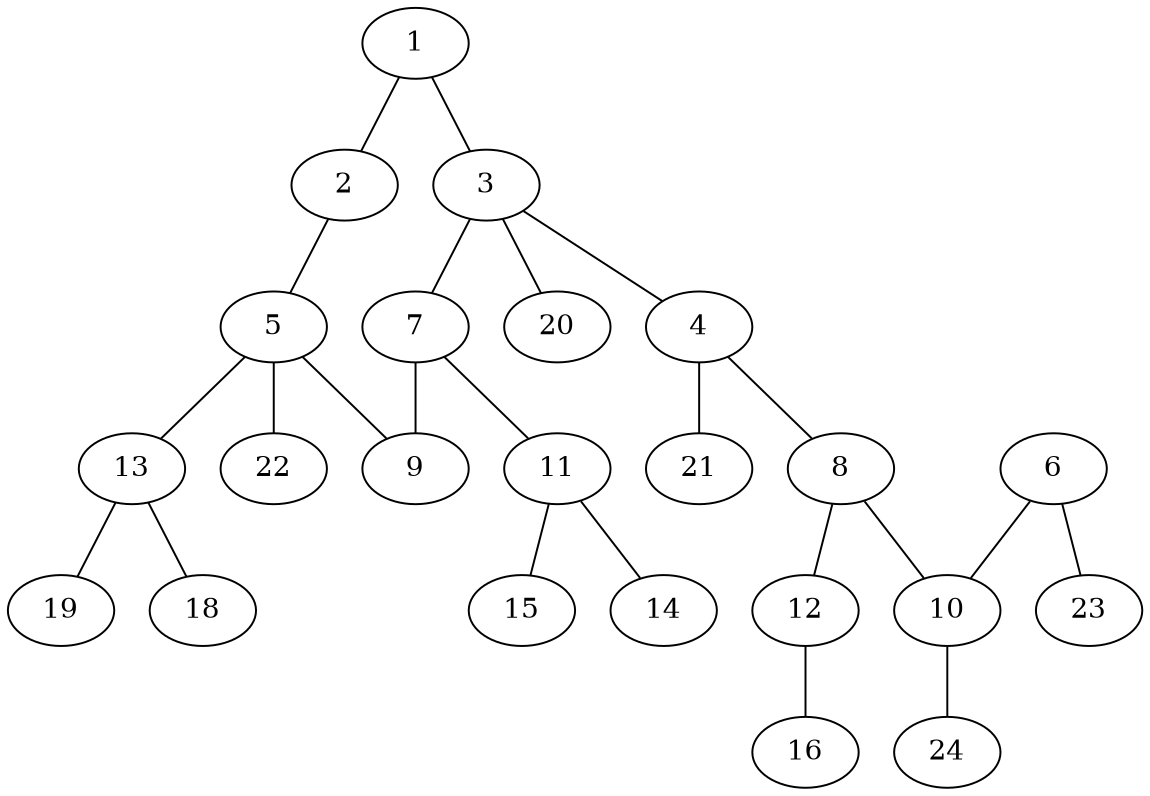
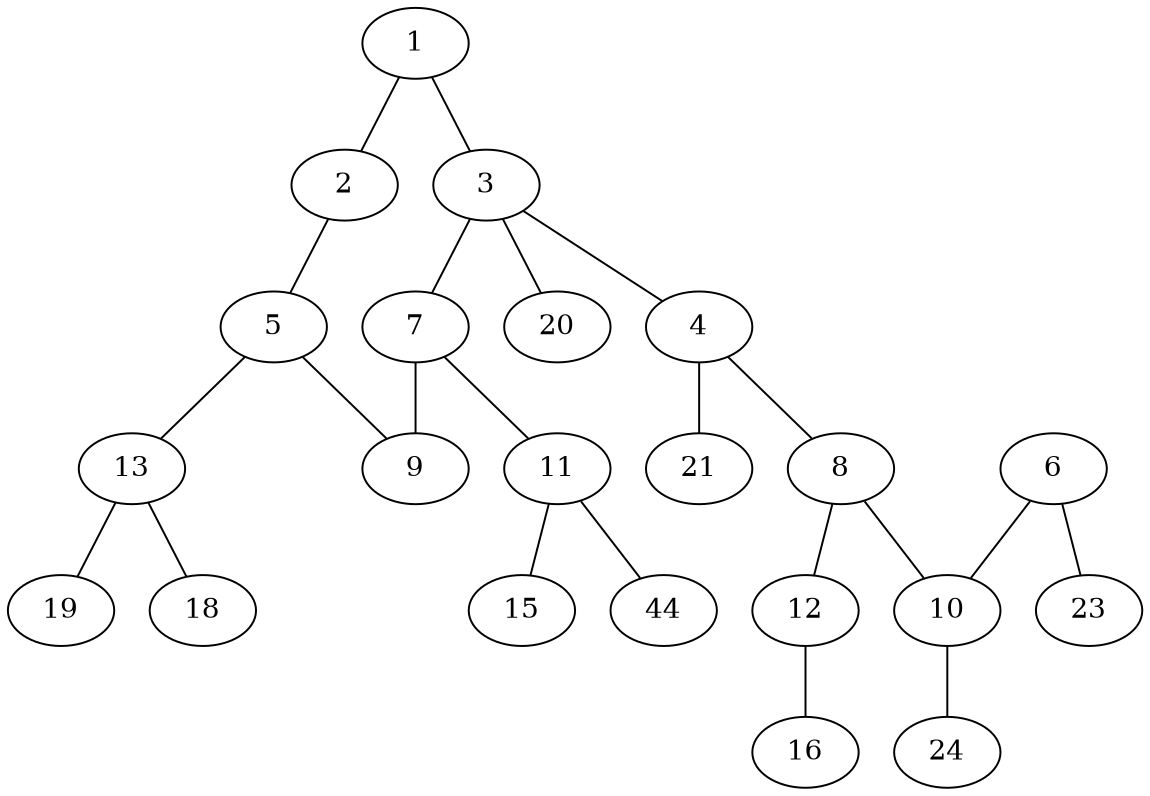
node "22": removed
node "14": label "14" -> "44"
